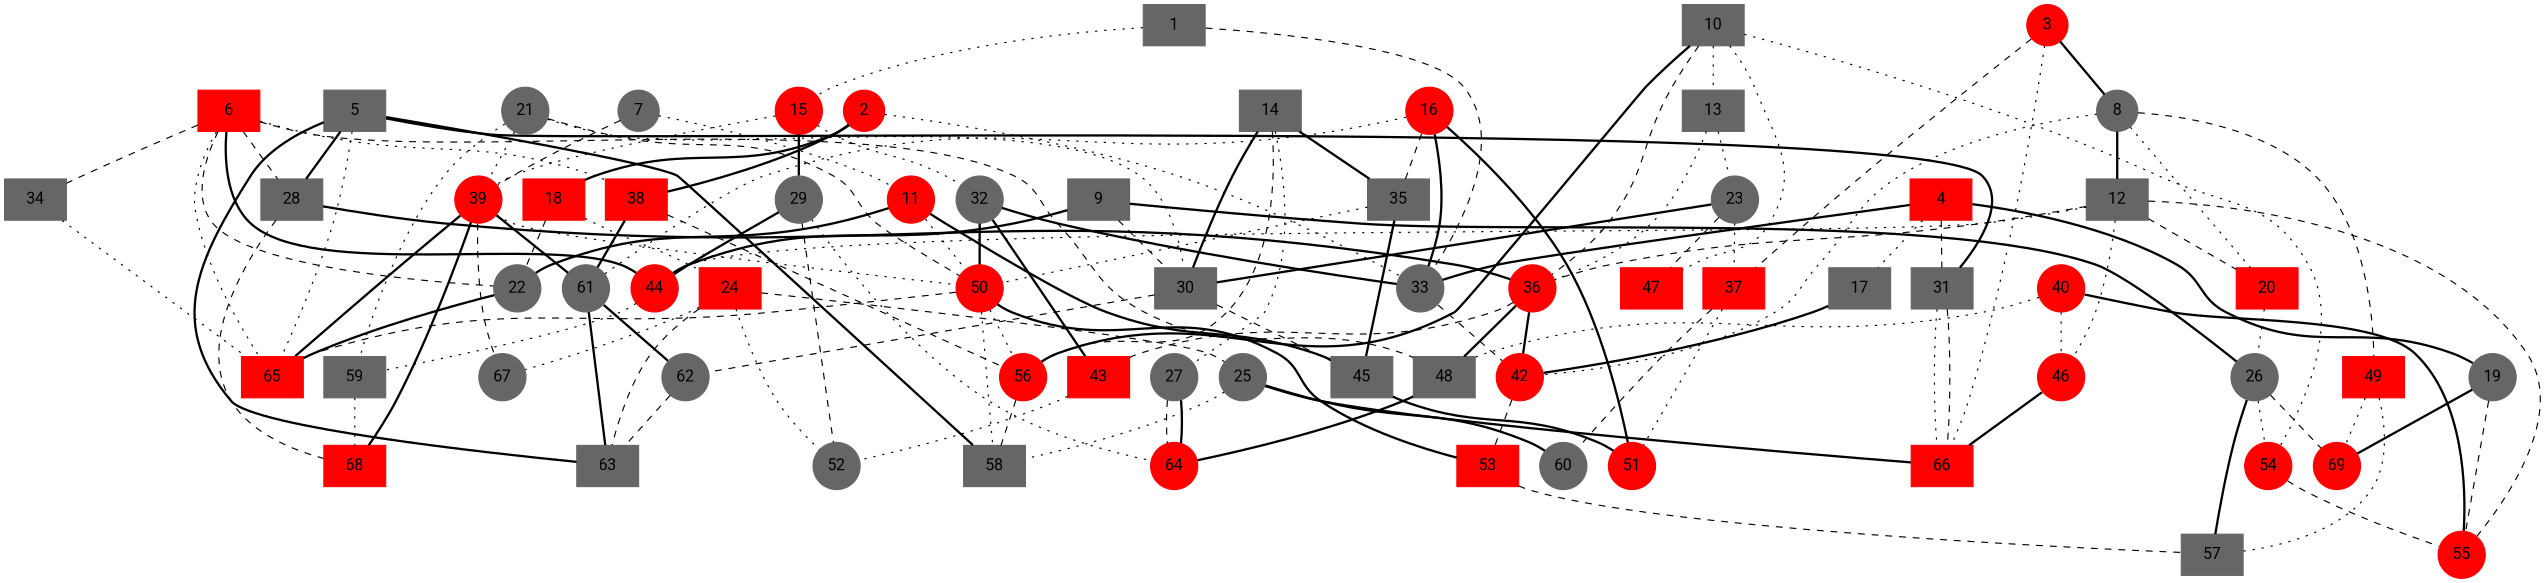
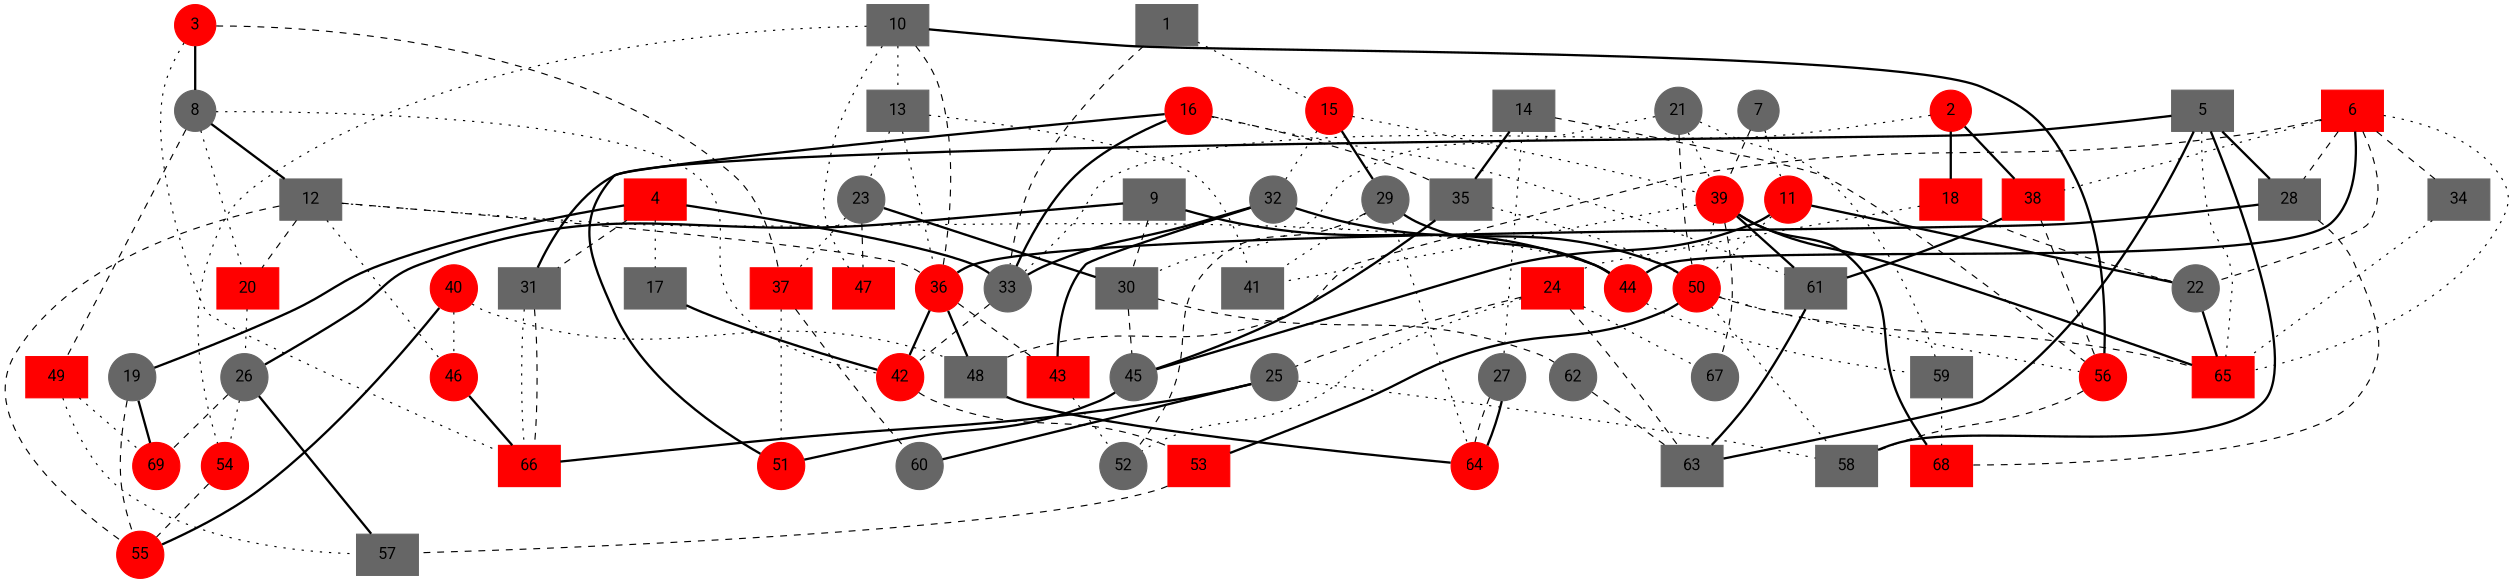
edge "14" -- "30": removed
node "61": shape circle -> box
node "41": added
edge "61" -- "62": removed
node "45": shape box -> circle
